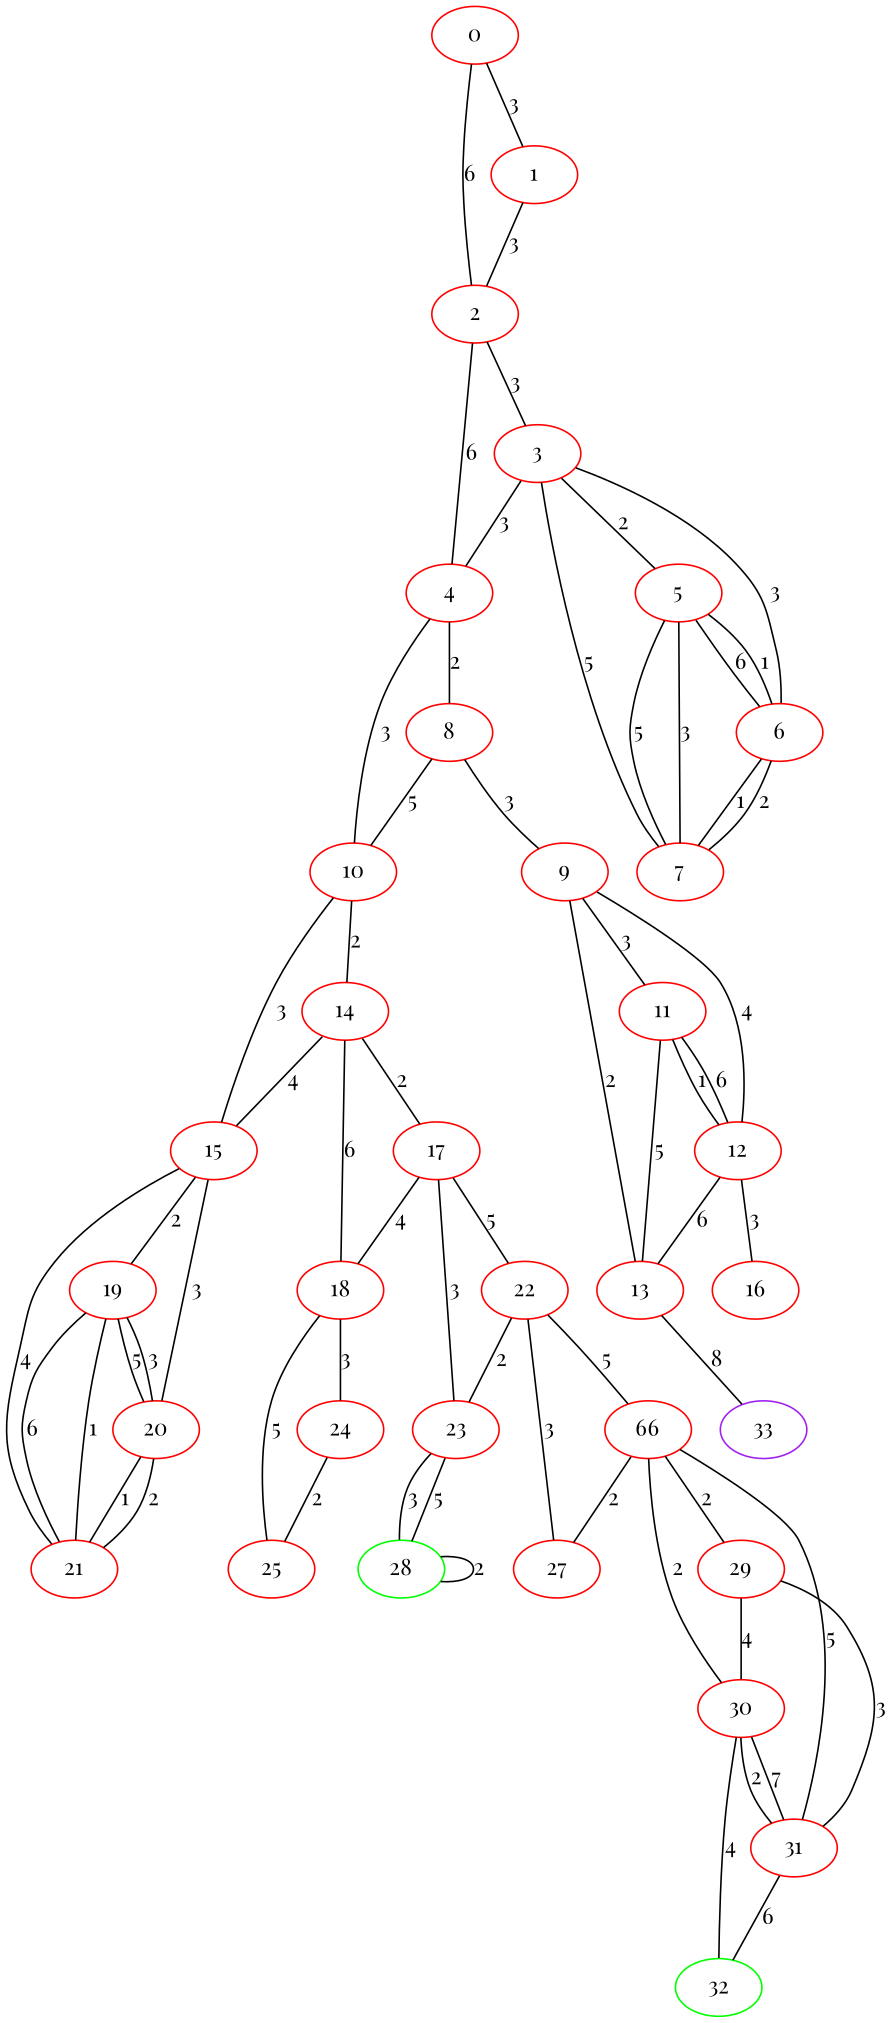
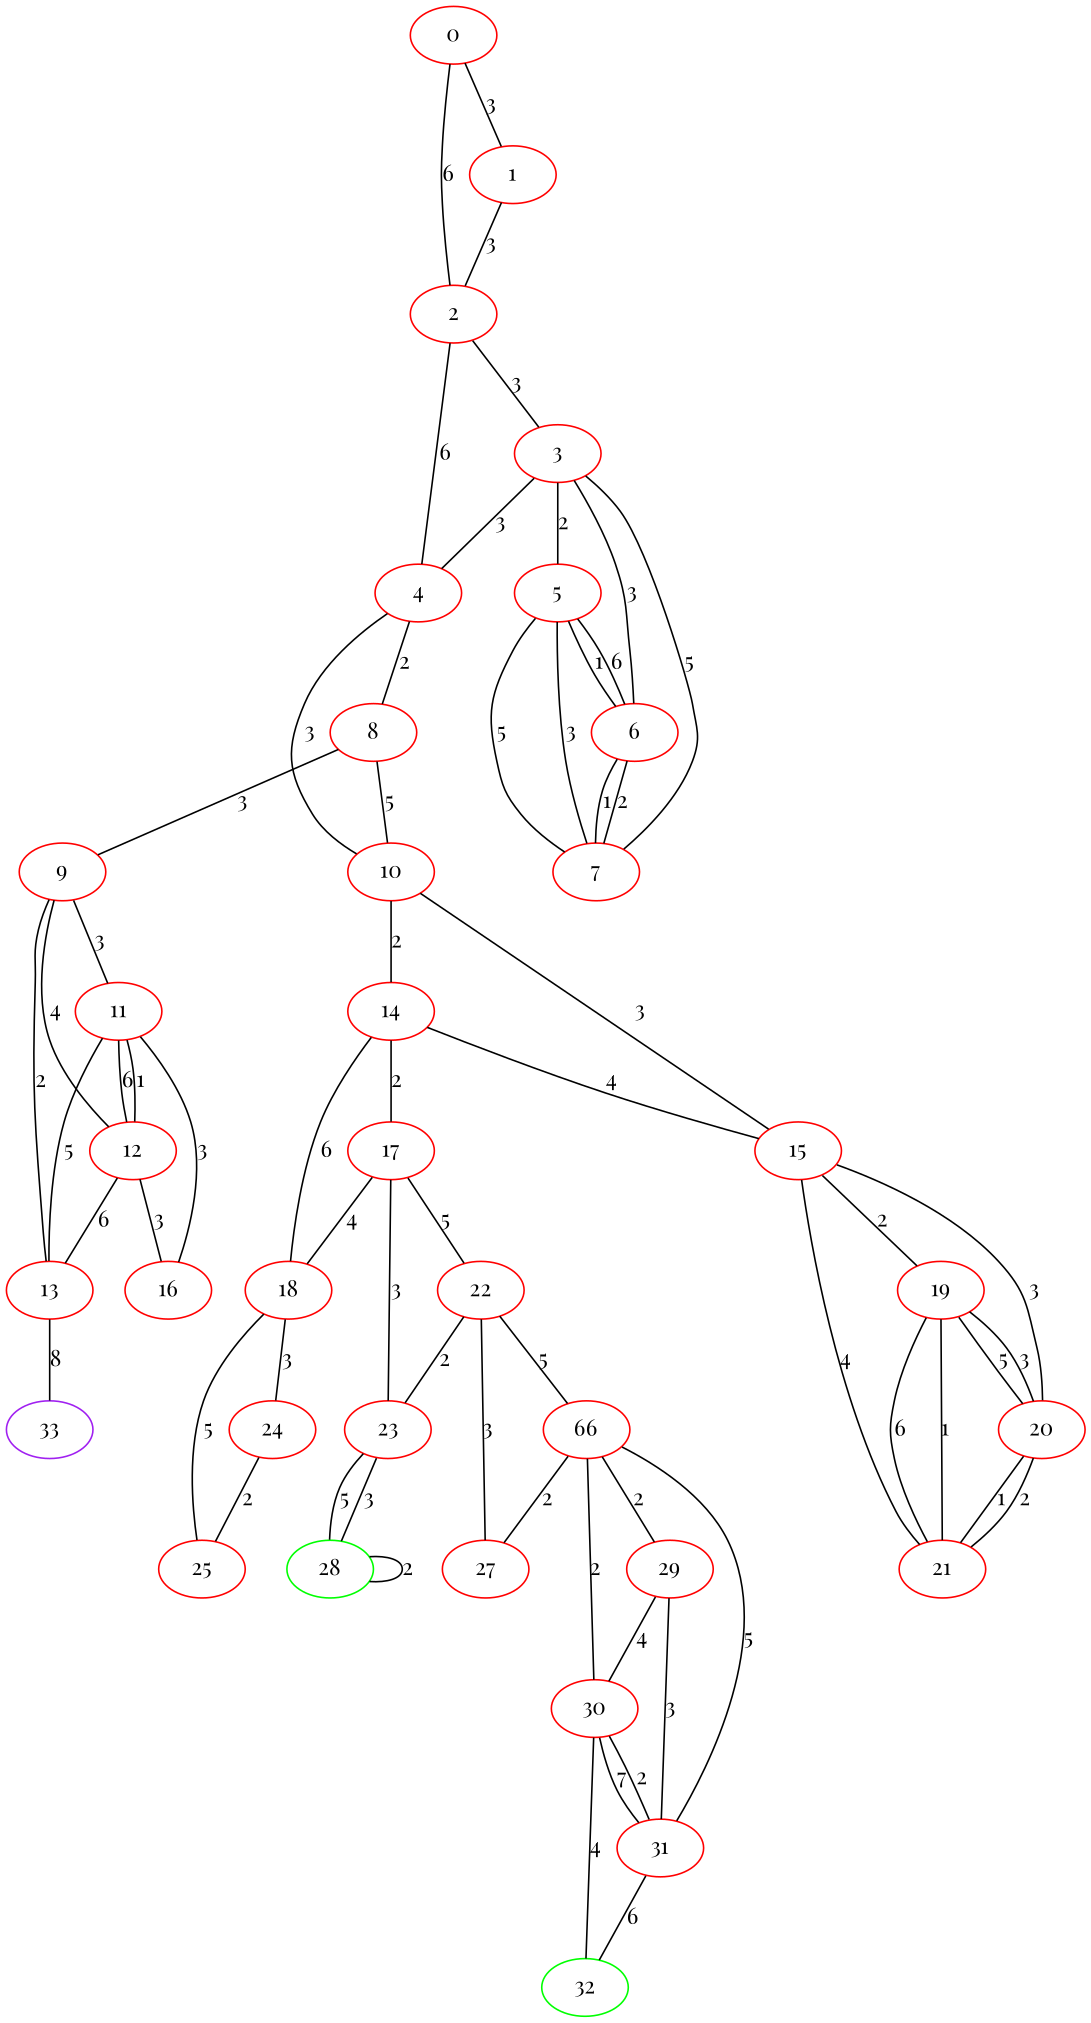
edge "11" -- "16": added, label "3"
